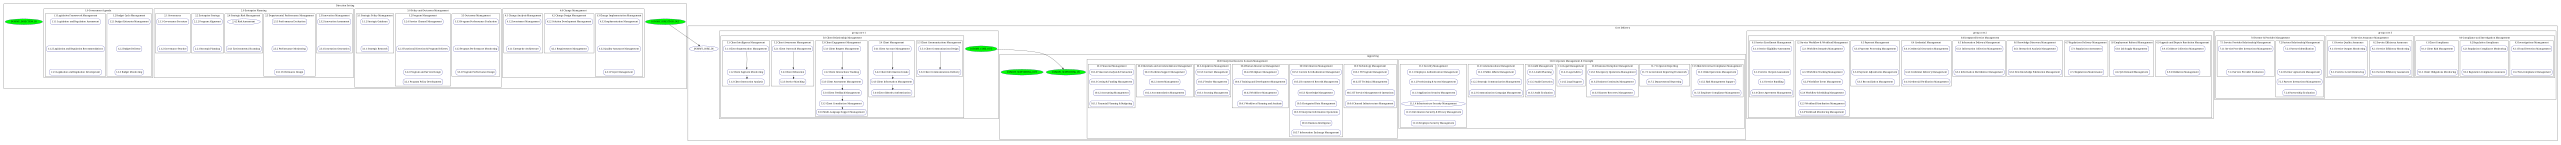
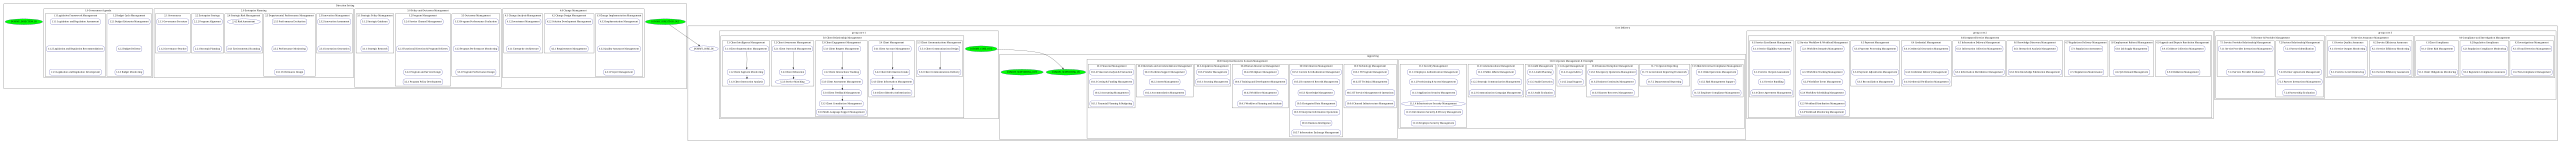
node "10.3.3 Contract Management": removed
node "5.2.3 Service Matching": shape box -> ellipse
